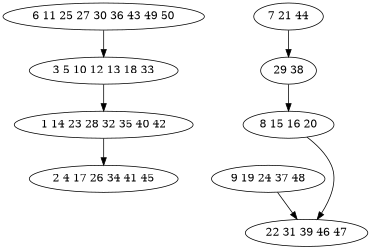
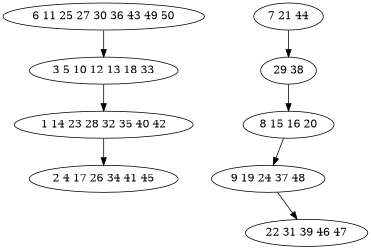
edge "8 15 16 20" -> "22 31 39 46 47": now "8 15 16 20" -> "9 19 24 37 48"
